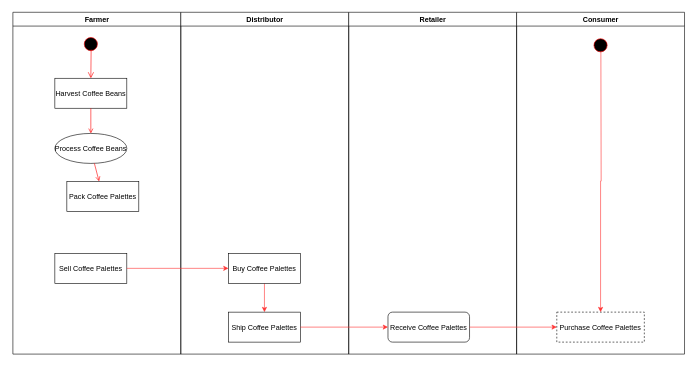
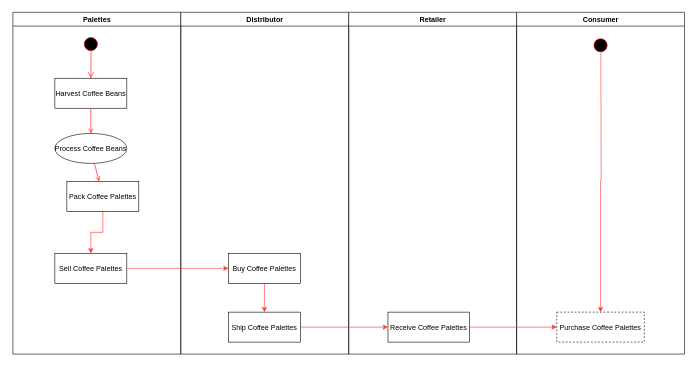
node "Farmer": label "Farmer" -> "Palettes"
edge "Pack Coffee Palettes" -> "Sell Coffee Palettes": added
node "Receive Coffee Palettes": shape rounded rectangle -> rectangle
